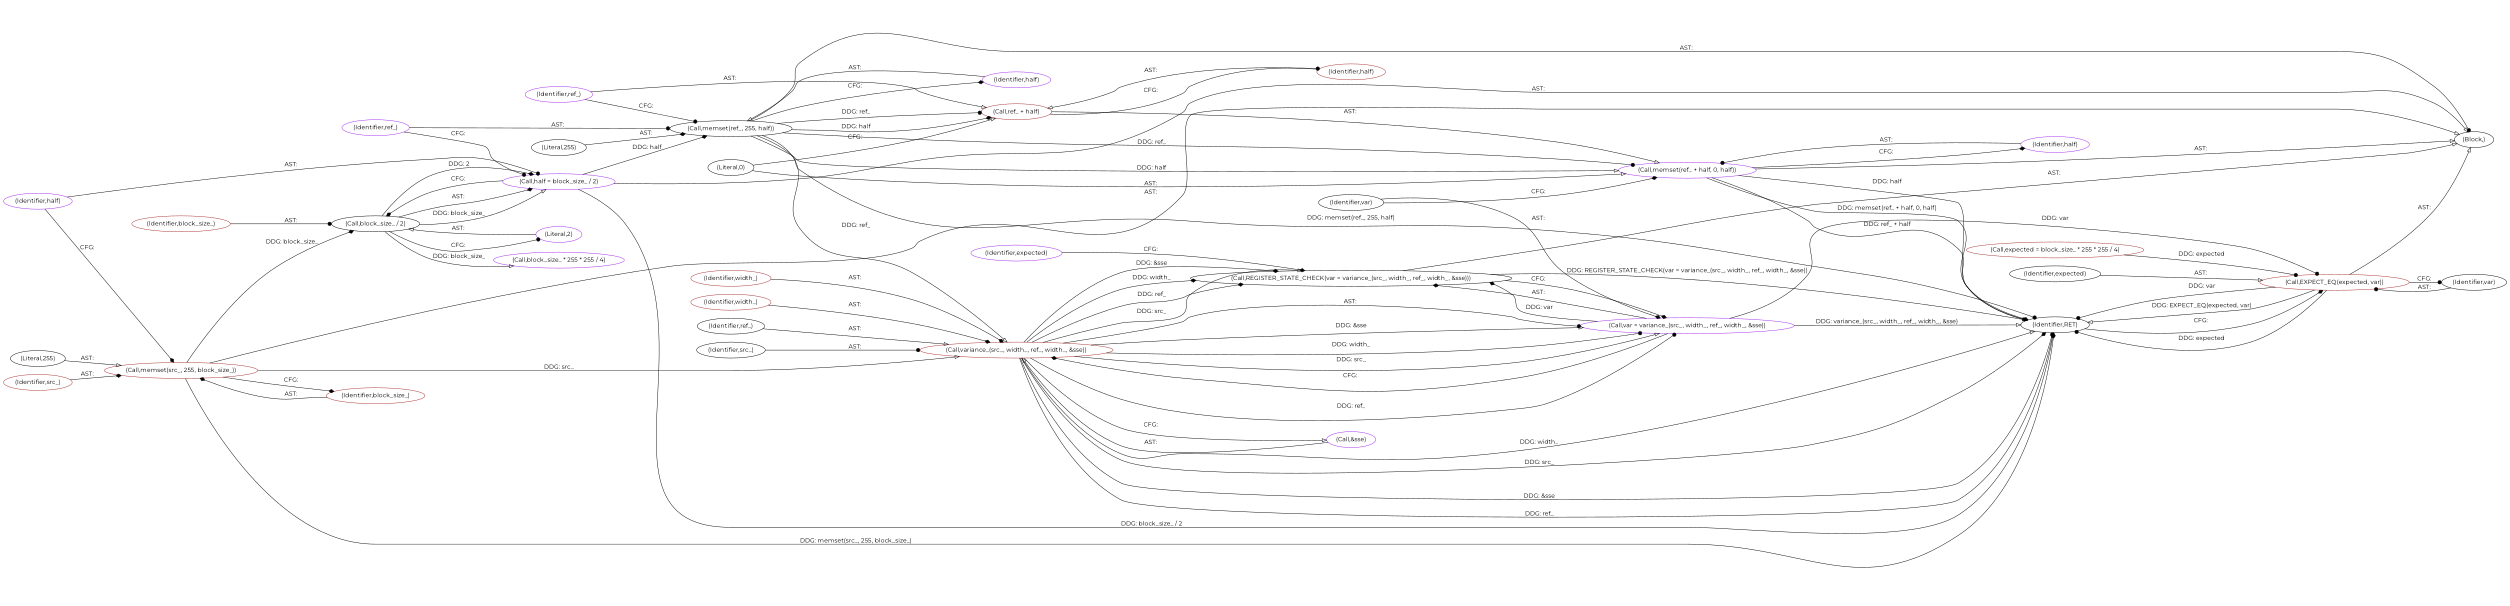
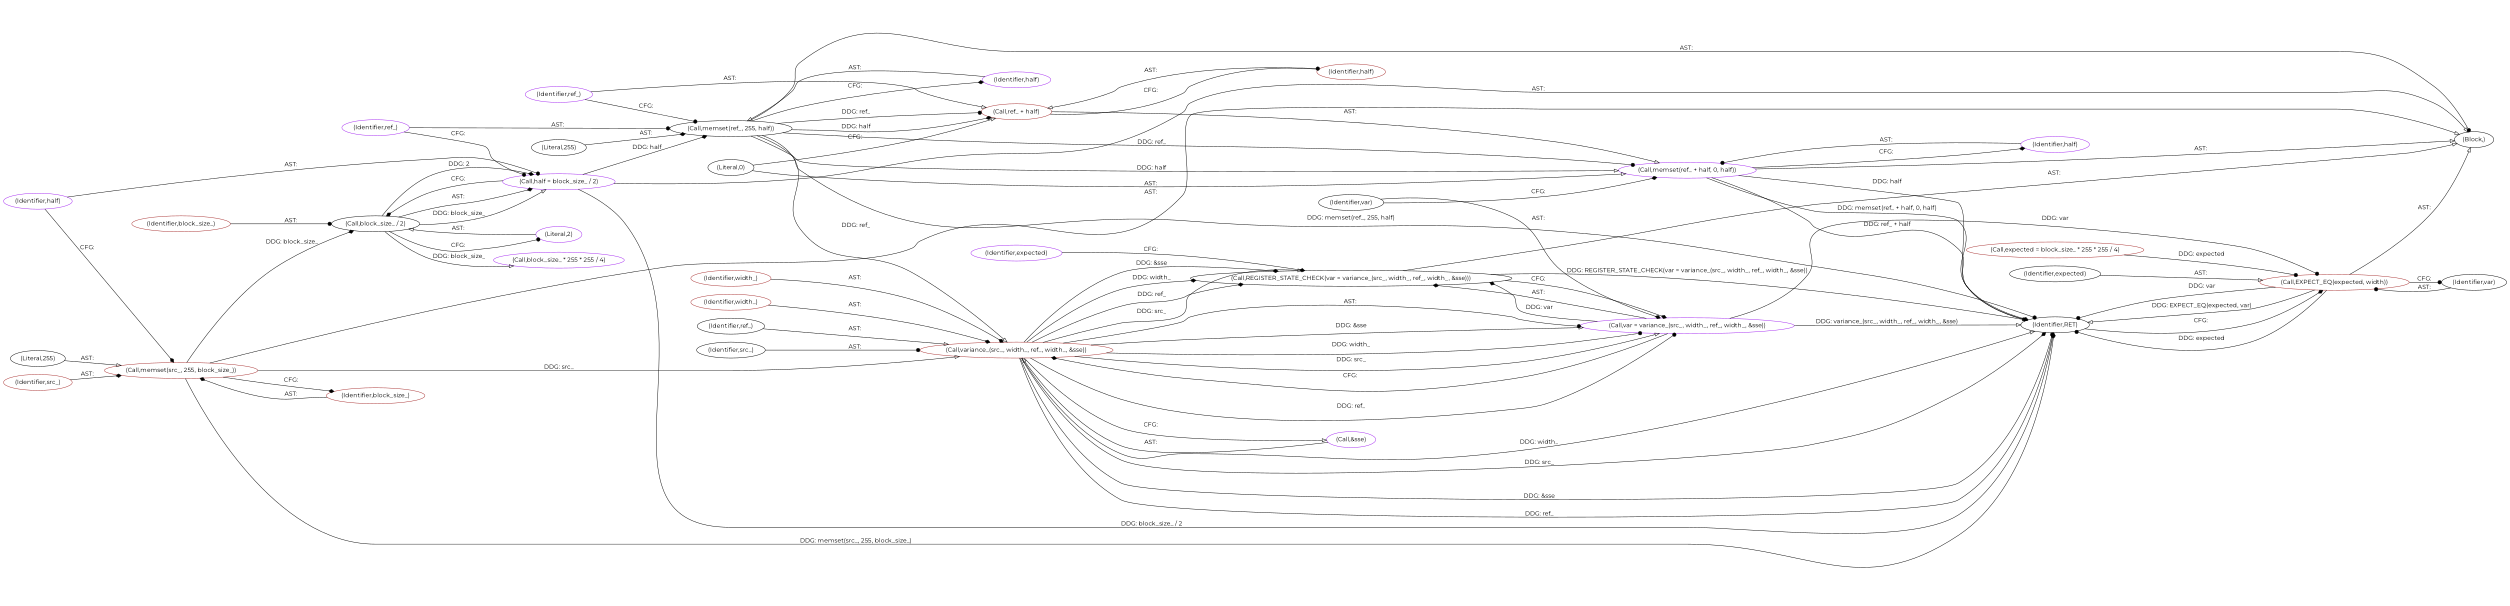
node "(Call,EXPECT_EQ(expected, var))": label "(Call,EXPECT_EQ(expected, var))" -> "(Call,EXPECT_EQ(expected, width))"
